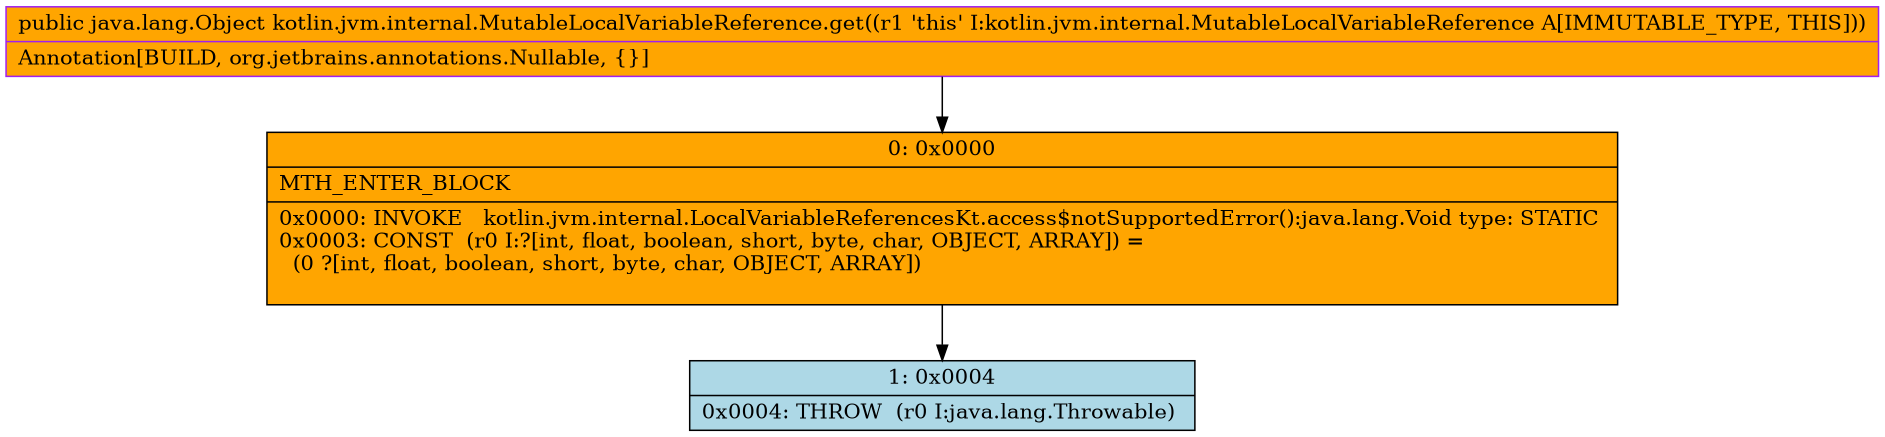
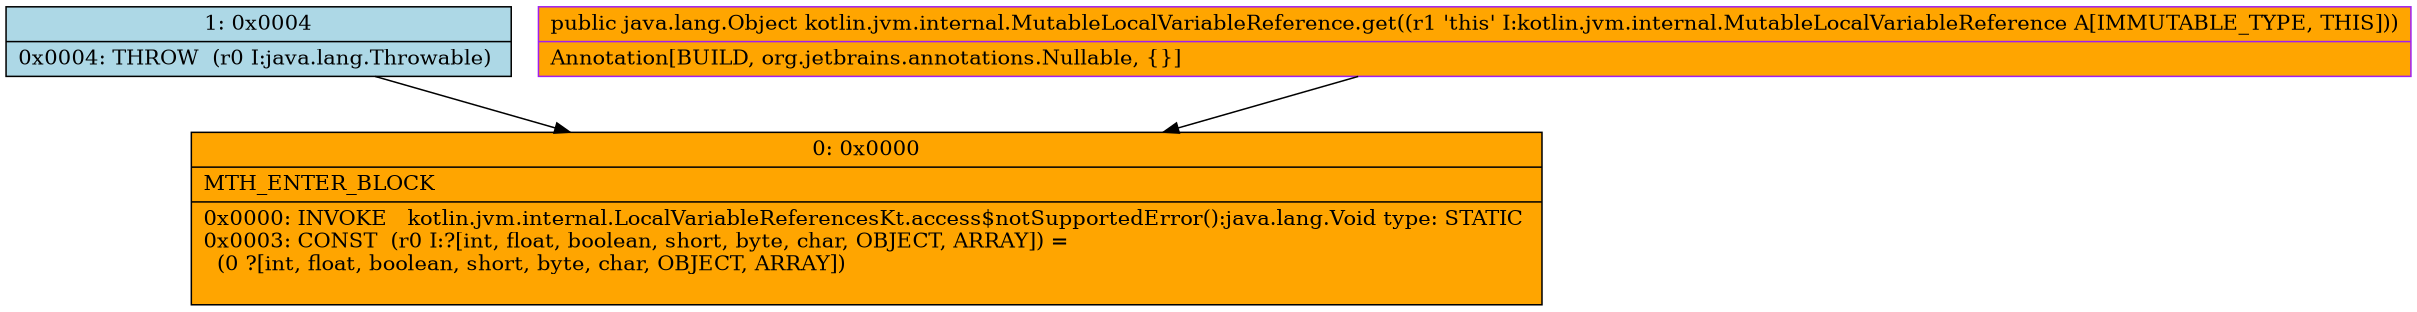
edge "0: 0x0000" -> "1: 0x0004": reversed
